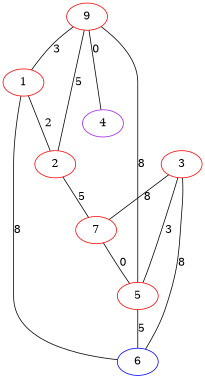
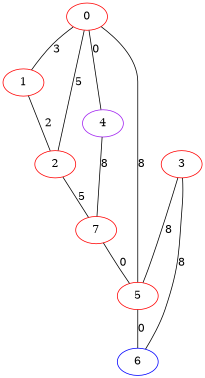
node "9": label "9" -> "0"
edge "3" -- "7": now "4" -- "7"
edge "3" -- "5": label "3" -> "8"
edge "1" -- "6": removed, label "8"
edge "5" -- "6": label "5" -> "0"
